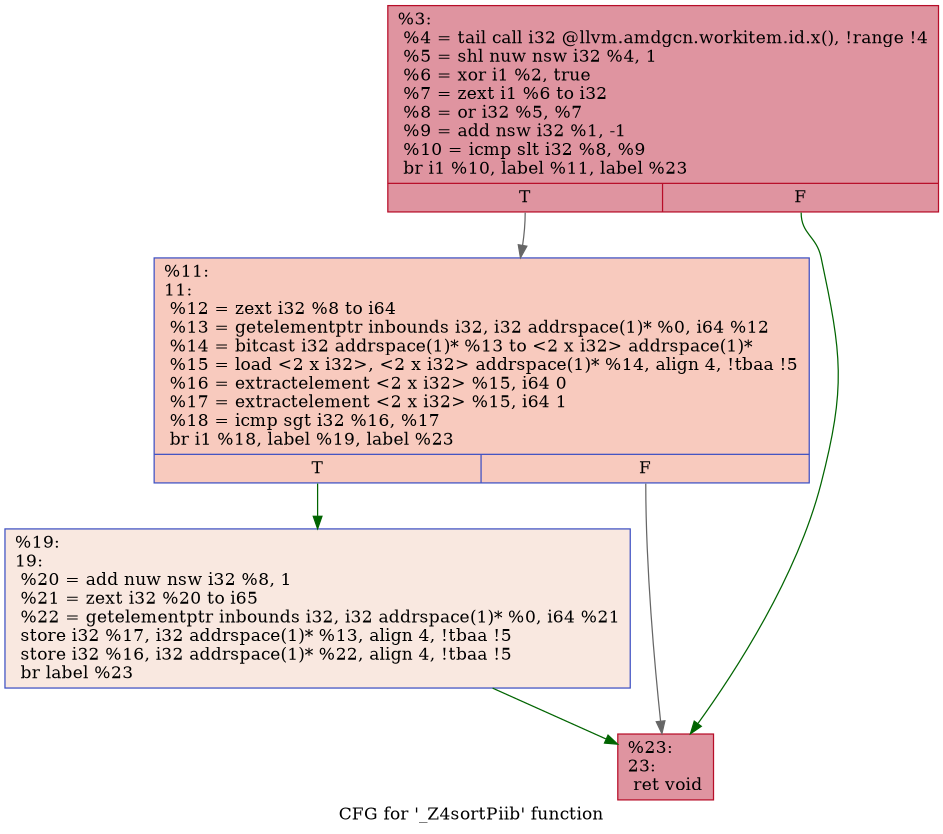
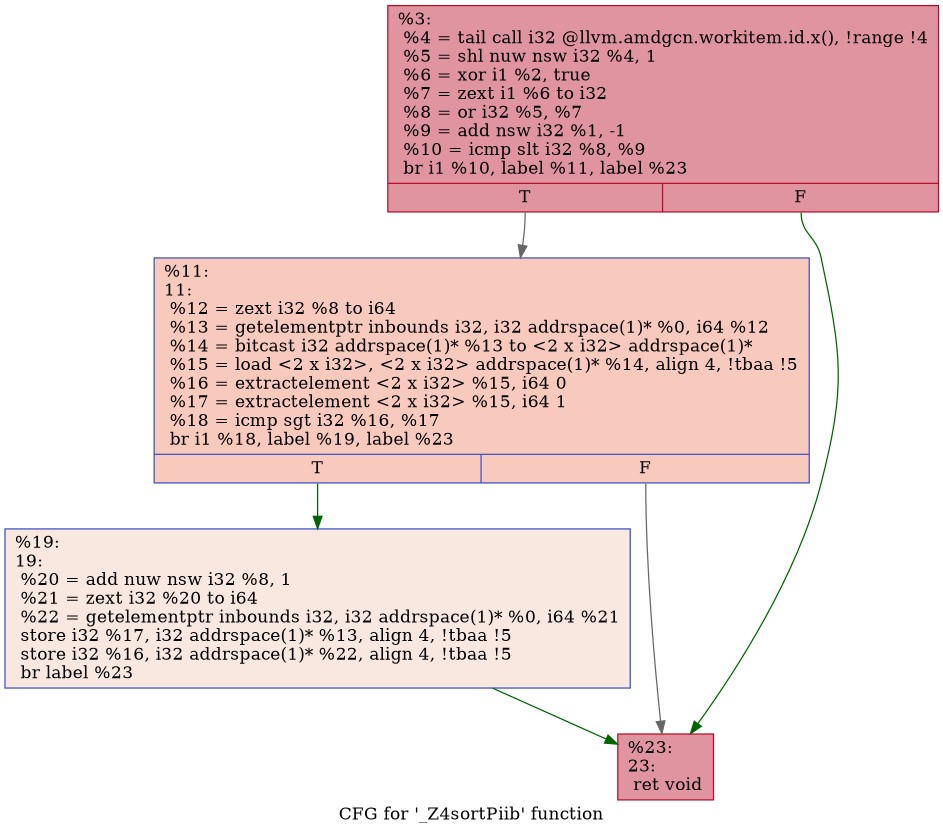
node "%19:": text "%21 = zext i32 %20 to i65" -> "%21 = zext i32 %20 to i64"
